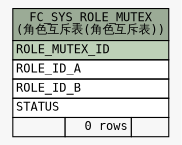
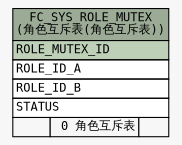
node "FC_SYS_ROLE_MUTEX": text "0 rows" -> "0 角色互斥表"
